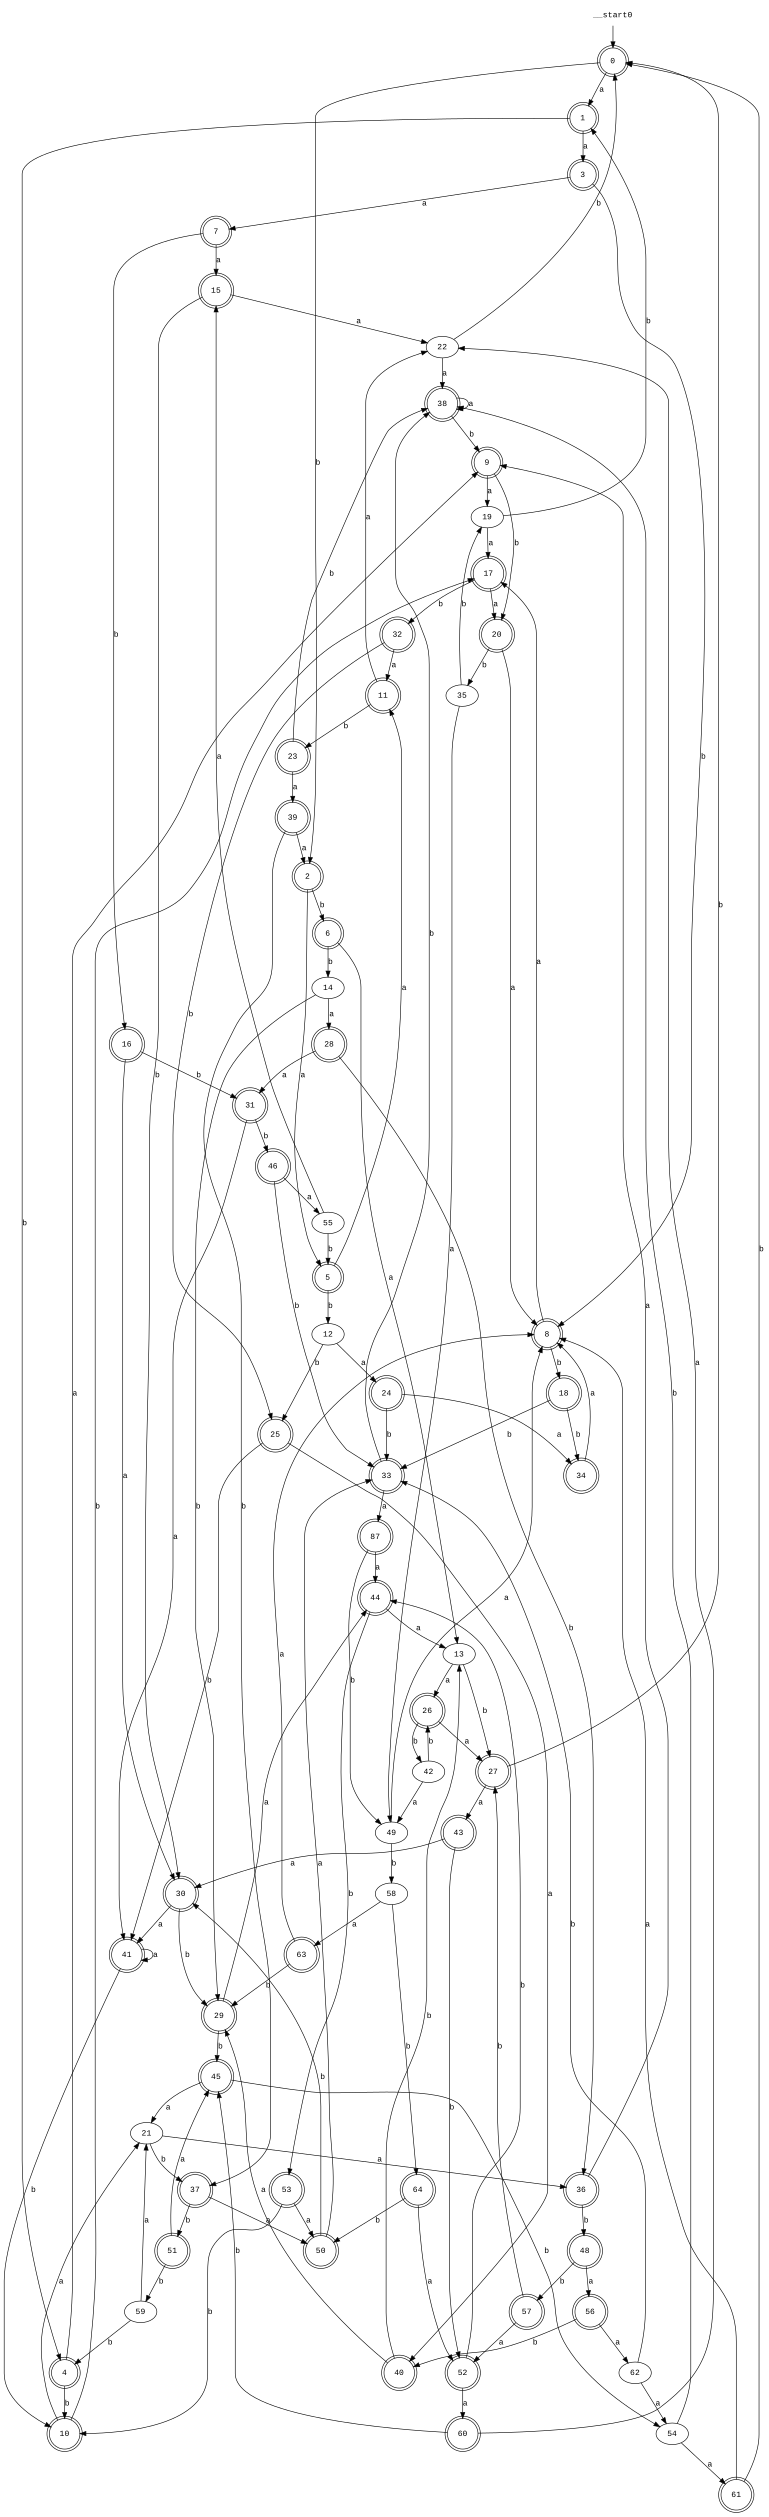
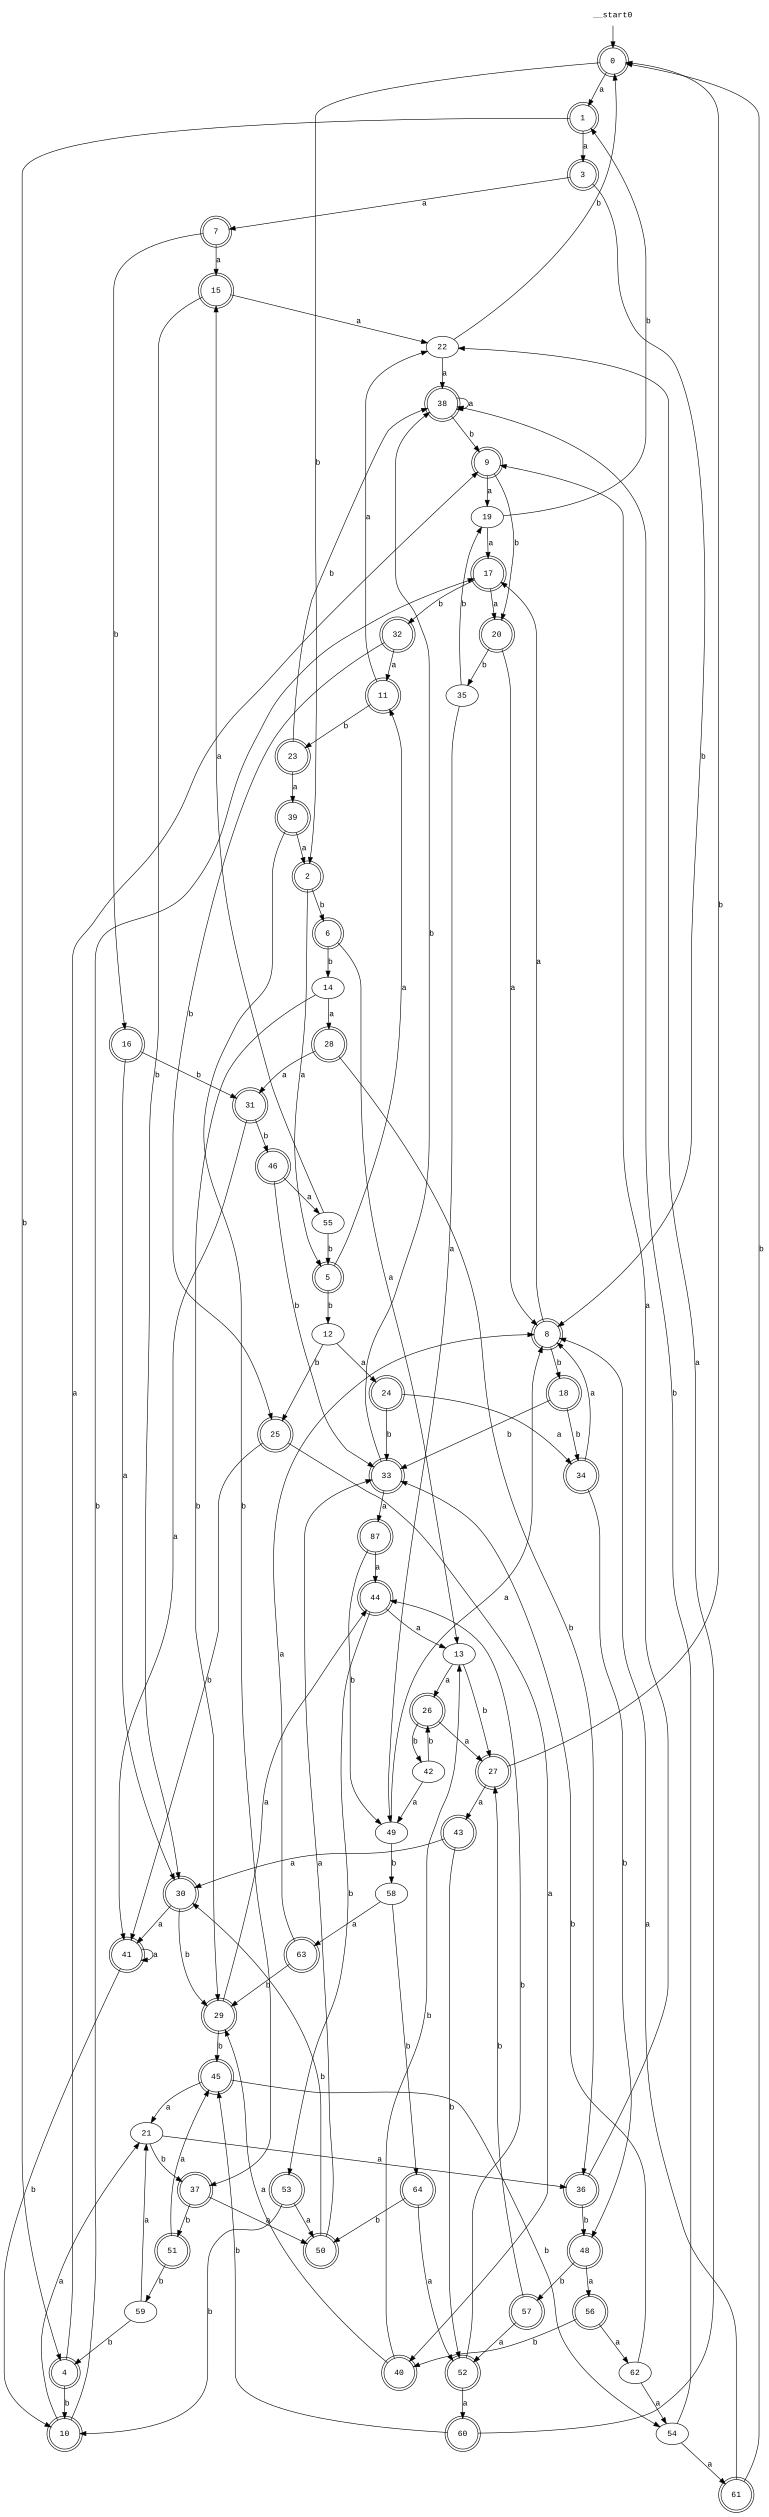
edge "34" -> "48": added, label "b"
